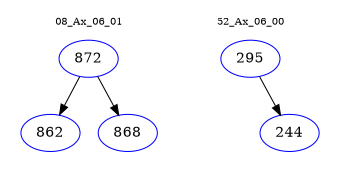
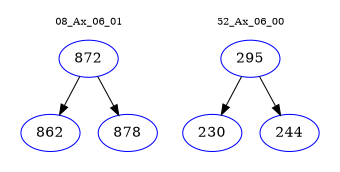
node "868": label "868" -> "878"
node "230": added
